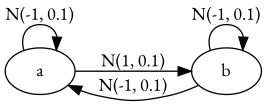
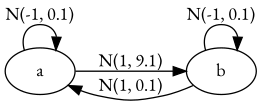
edge "a" -> "b": label "N(1, 0.1)" -> "N(1, 9.1)"
edge "b" -> "a": label "N(-1, 0.1)" -> "N(1, 0.1)"
